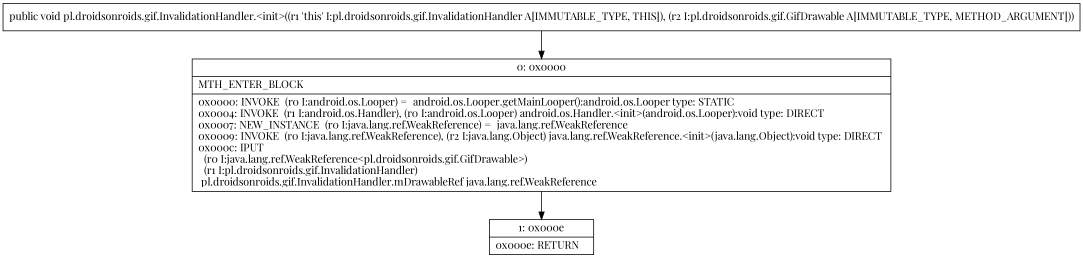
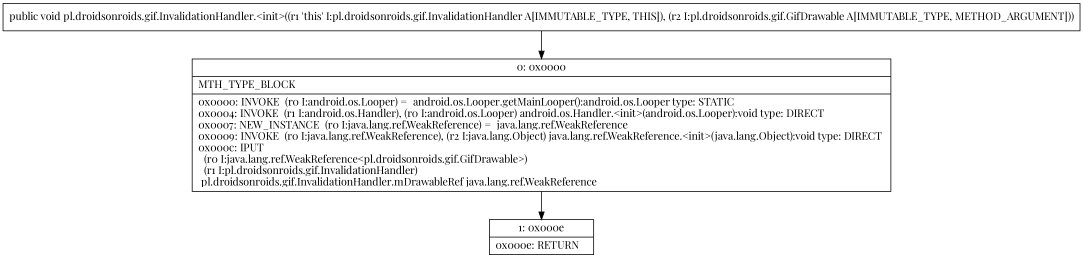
node "0: 0x0000": text "MTH_ENTER_BLOCK" -> "MTH_TYPE_BLOCK"
